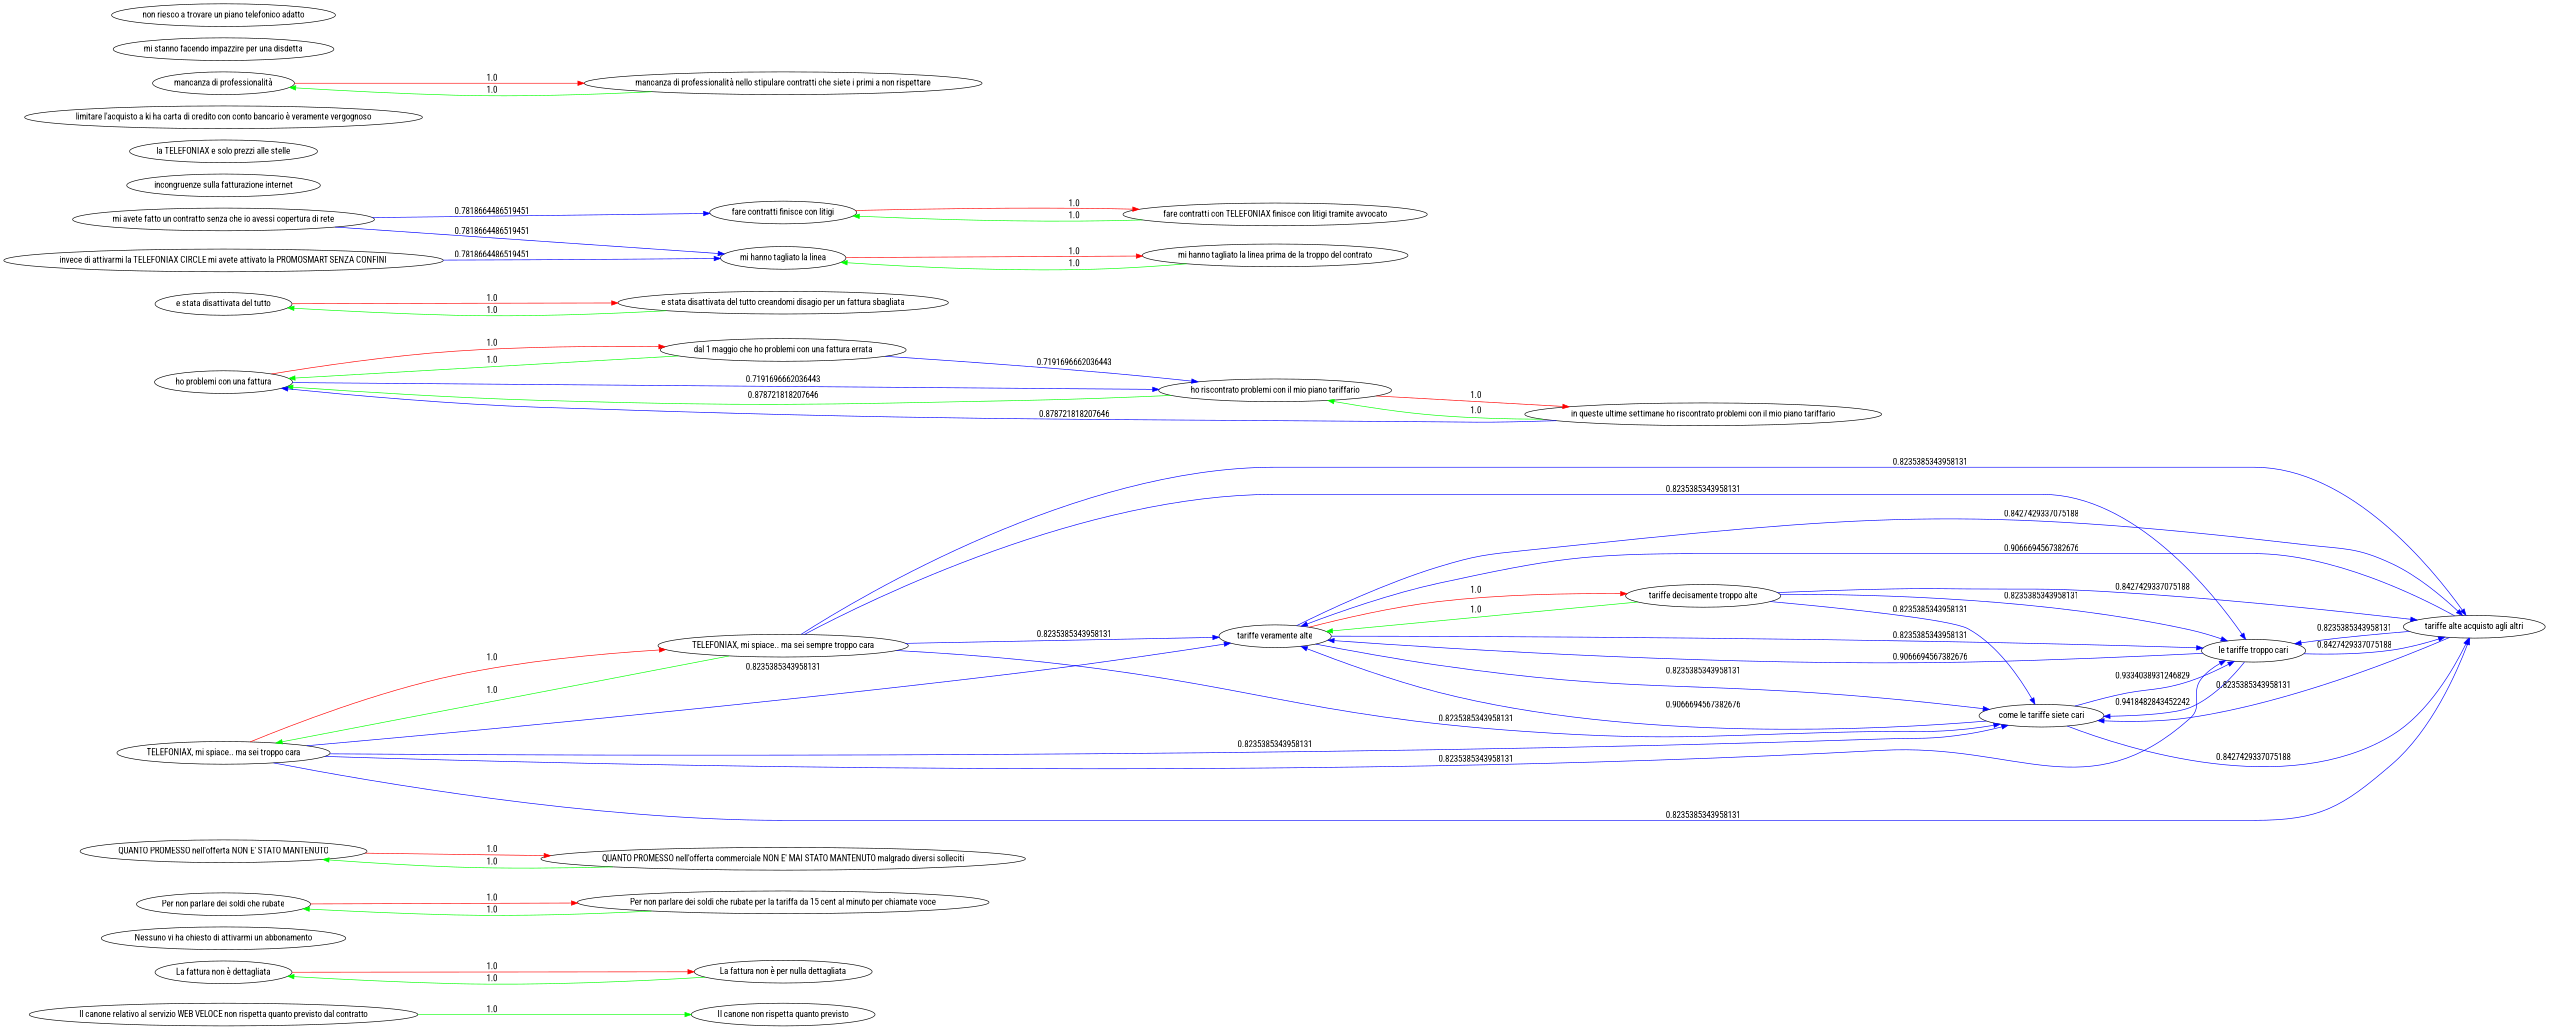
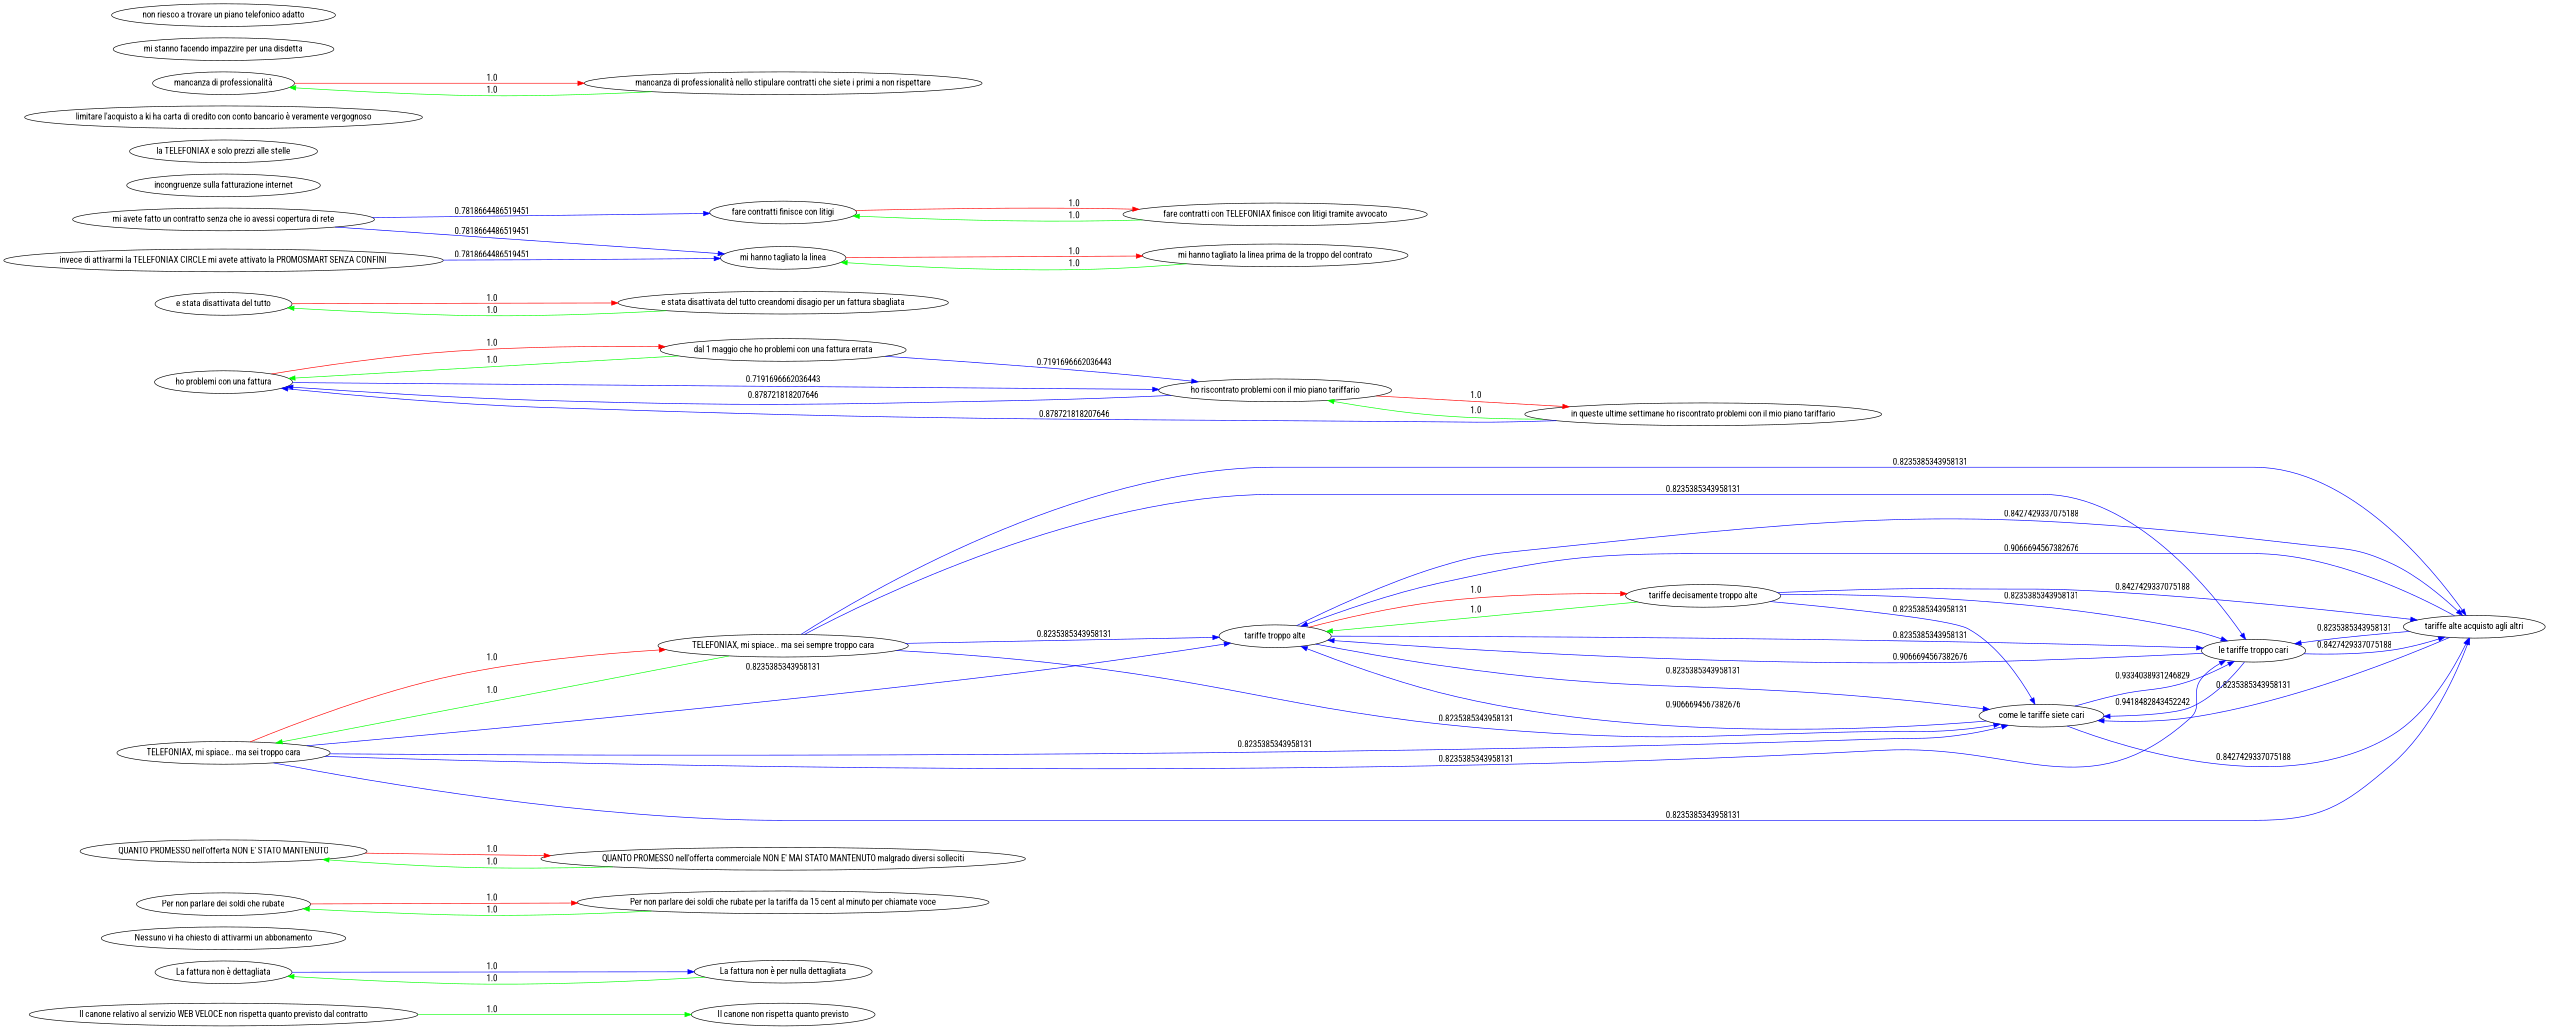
edge "ho riscontrato problemi con il mio piano tariffario" -> "ho problemi con una fattura": color green -> blue
node "tariffe veramente alte": label "tariffe veramente alte" -> "tariffe troppo alte"
edge "La fattura non è dettagliata" -> "La fattura non è per nulla dettagliata": color red -> blue
